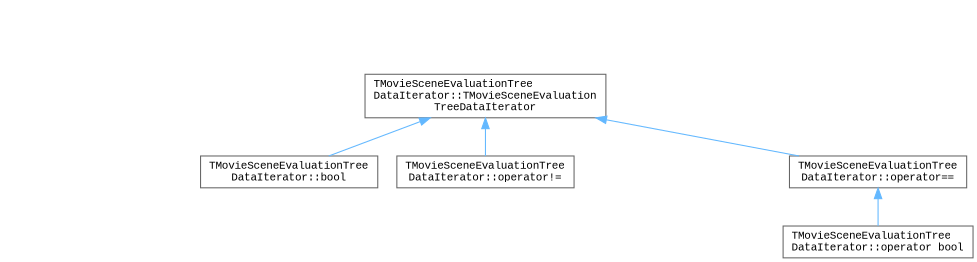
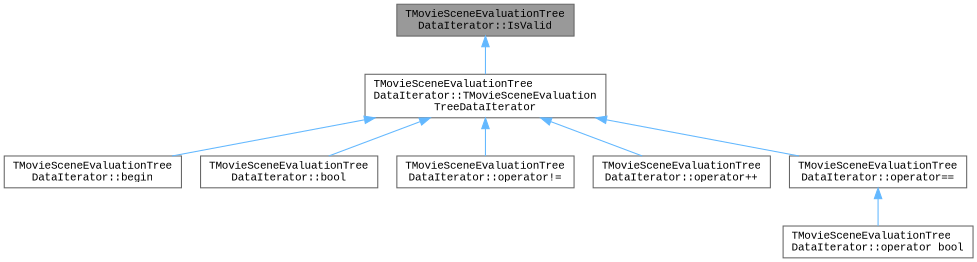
node "TMovieSceneEvaluationTree DataIterator::IsValid": added
node "TMovieSceneEvaluationTree DataIterator::begin": added
node "TMovieSceneEvaluationTree DataIterator::operator++": added
